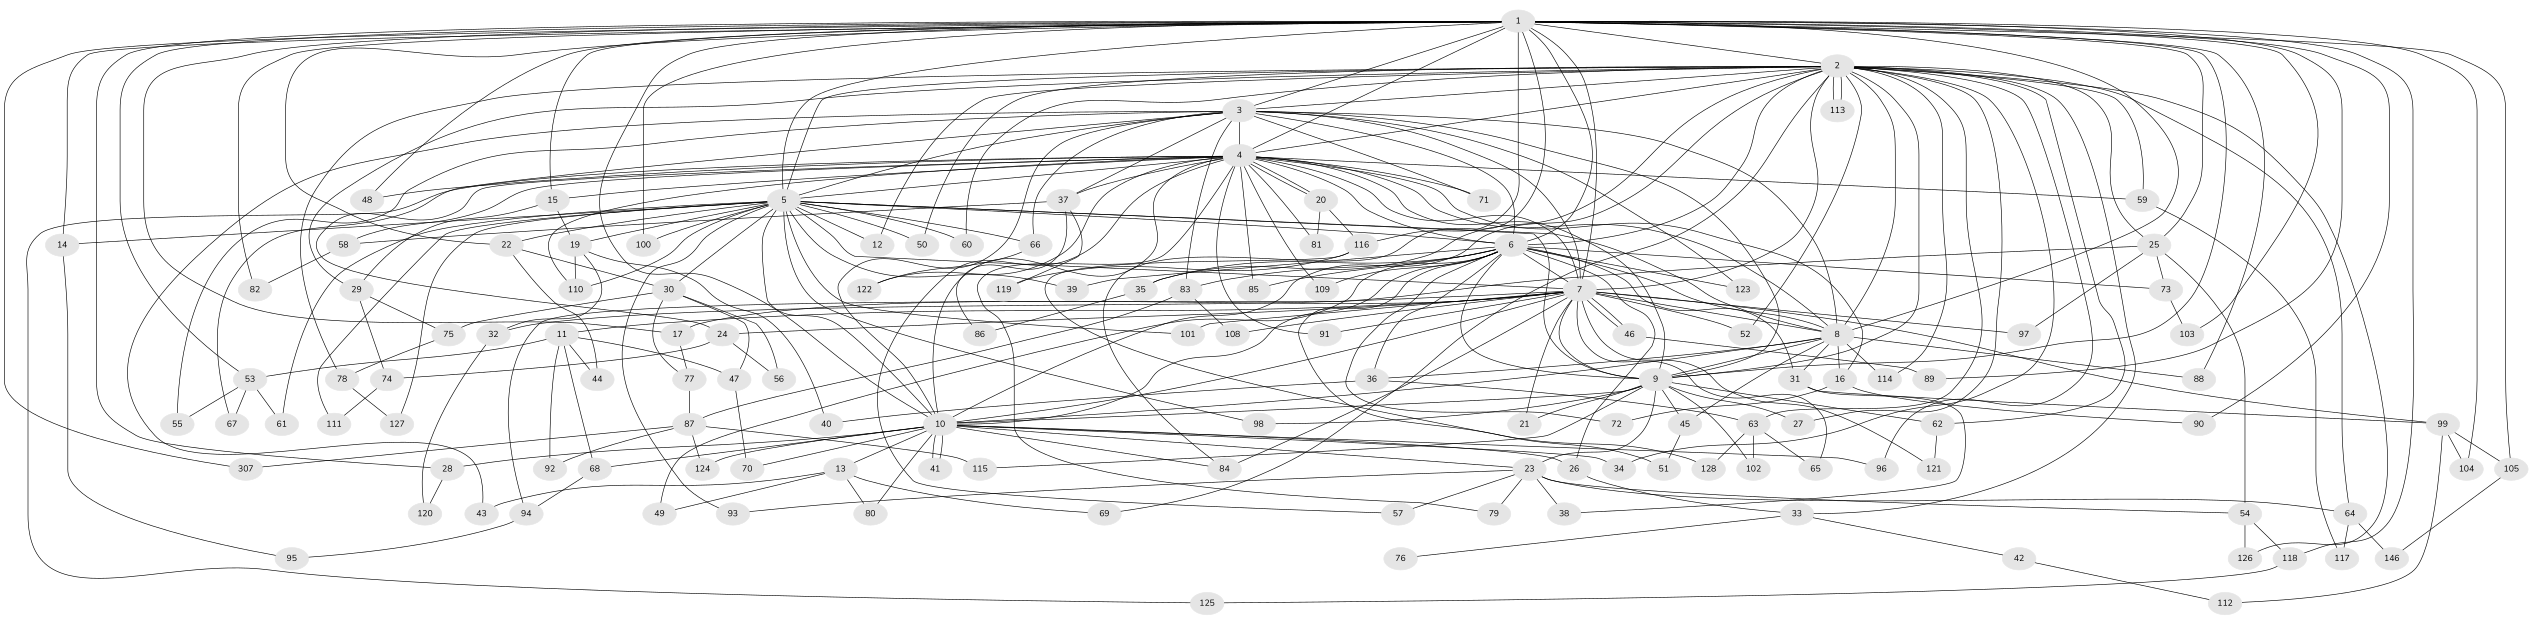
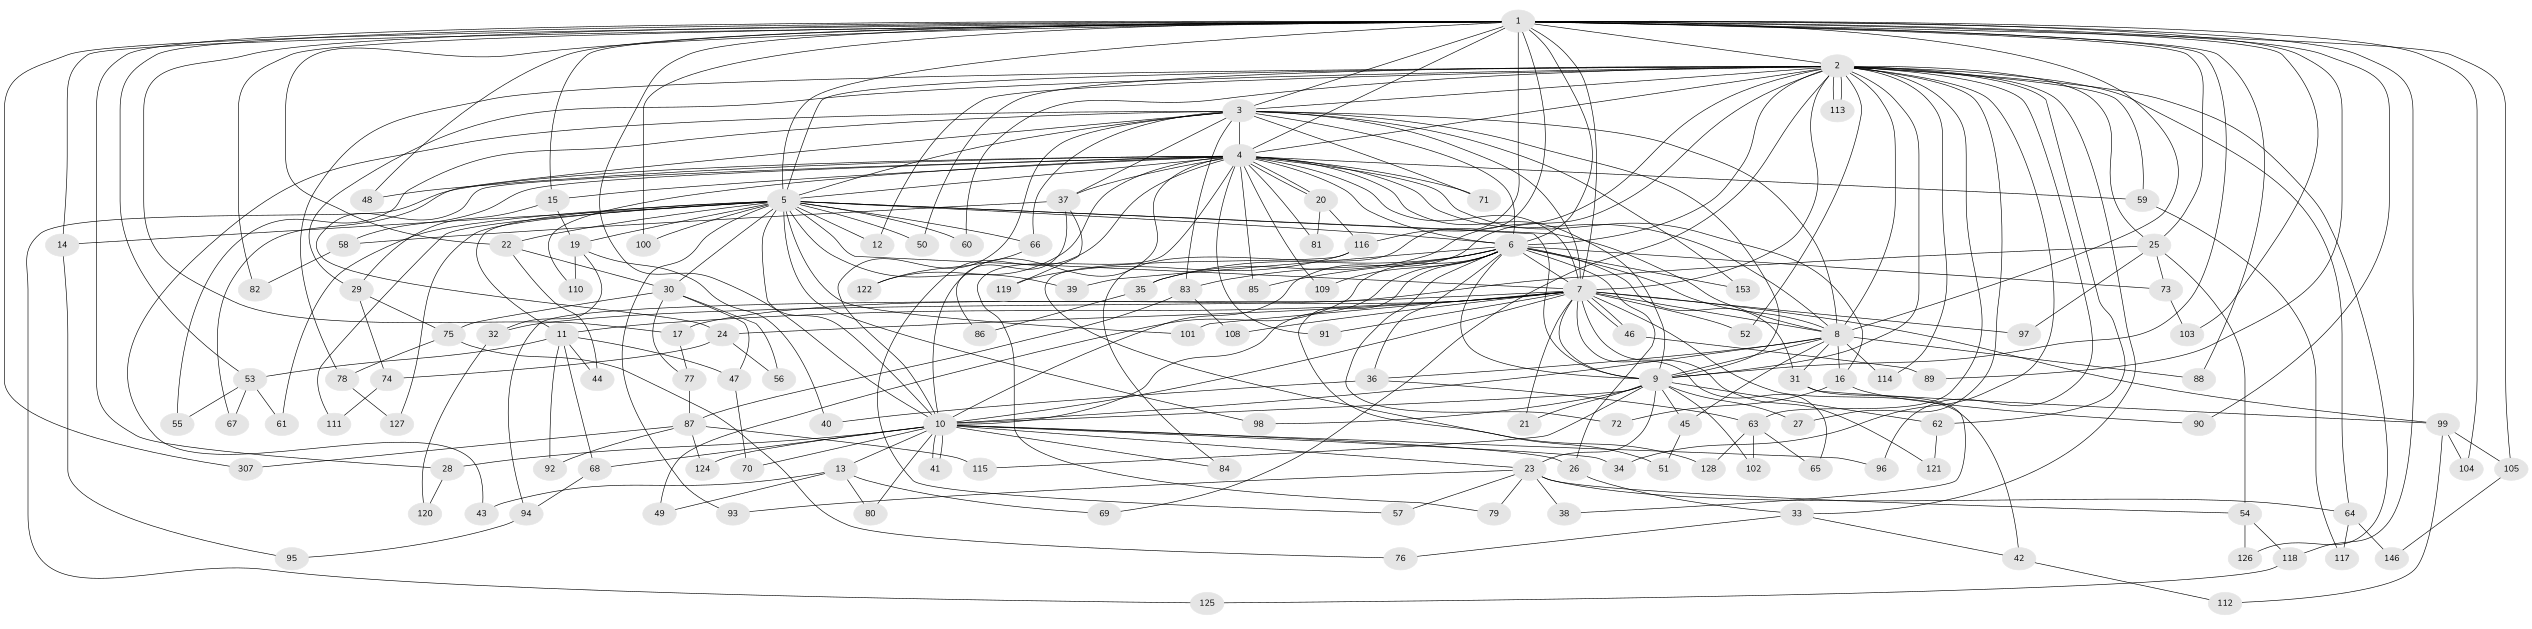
edge "5" -- "110": now "5" -- "11"
node "123": label "123" -> "153"
edge "7" -- "84": now "7" -- "42"
edge "75" -- "76": added
